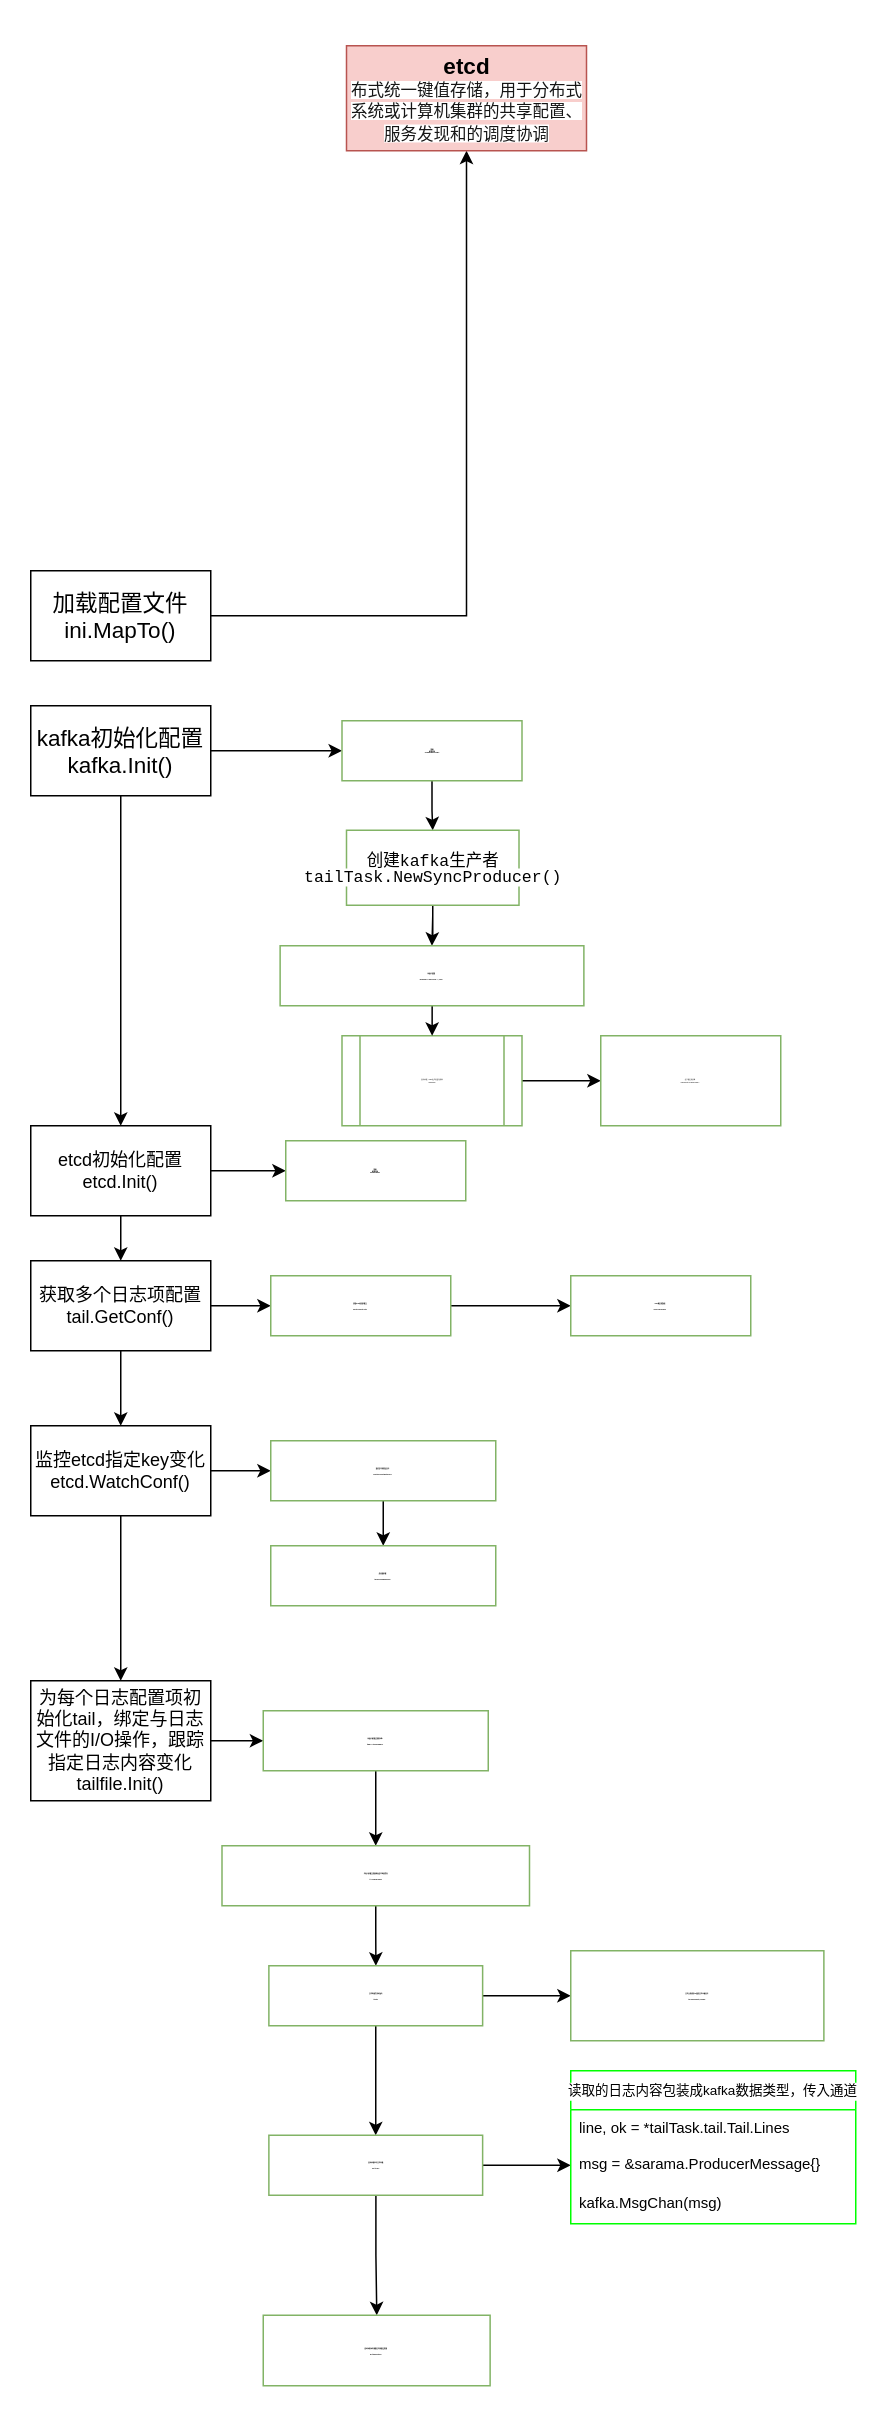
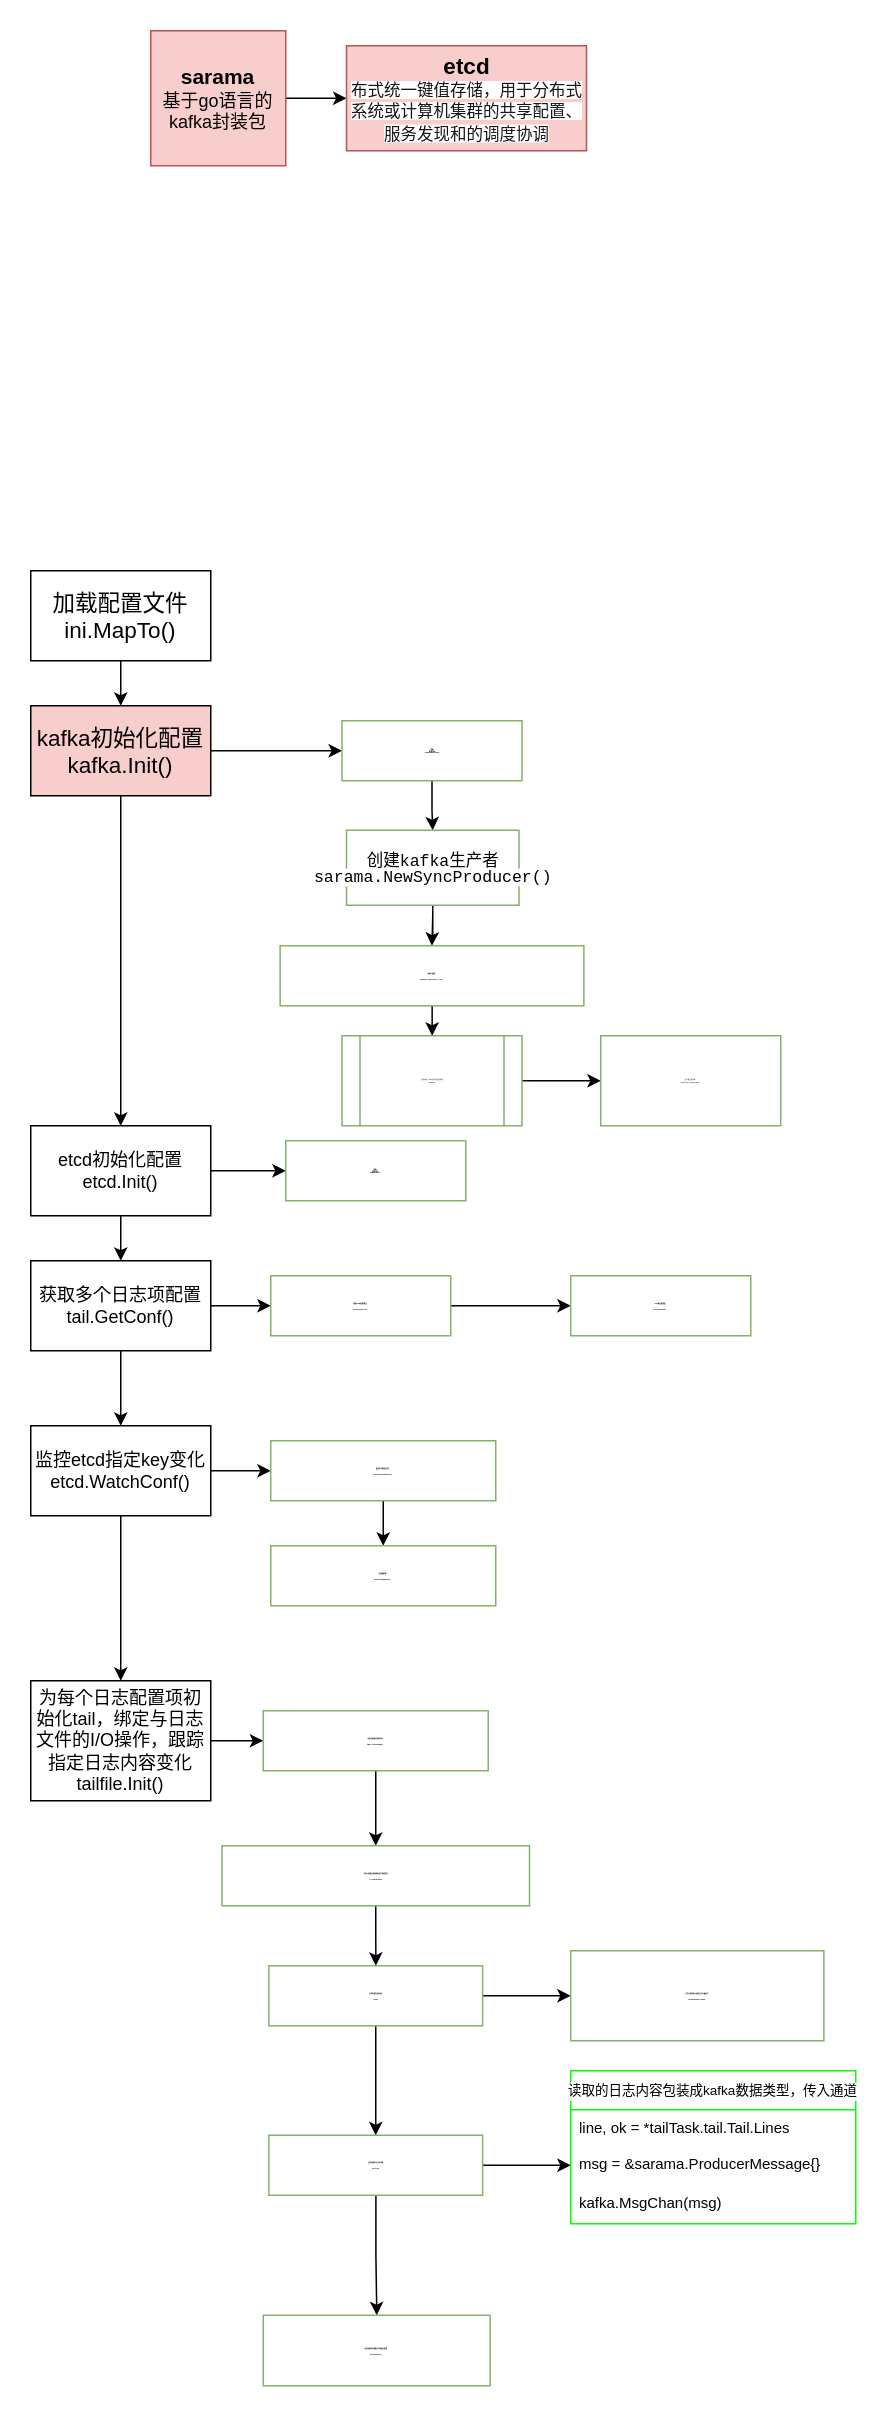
node "sarama 基于go语言的kafka封装包": added
edge "sarama 基于go语言的kafka封装包" -> "etcd布式统一键值存储，用于分布式系统或计算机集群的共享配置、服务发现和的调度协调": added
edge "加载配置文件ini.MapTo()" -> "etcd布式统一键值存储，用于分布式系统或计算机集群的共享配置、服务发现和的调度协调": now "加载配置文件ini.MapTo()" -> "kafka初始化配置kafka.Init()"
node "kafka初始化配置kafka.Init()": fillcolor #ffffff -> #f8cecc
node "创建kafka生产者tailTask.NewSyncProducer()": label "创建kafka生产者tailTask.NewSyncProducer()" -> "创建kafka生产者sarama.NewSyncProducer()"
